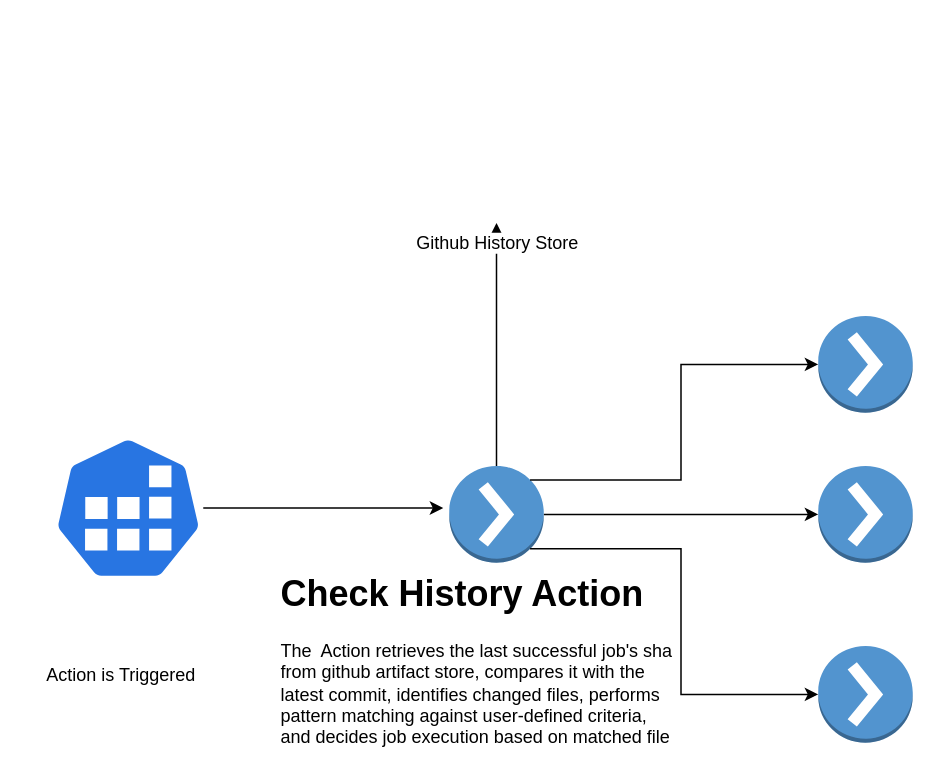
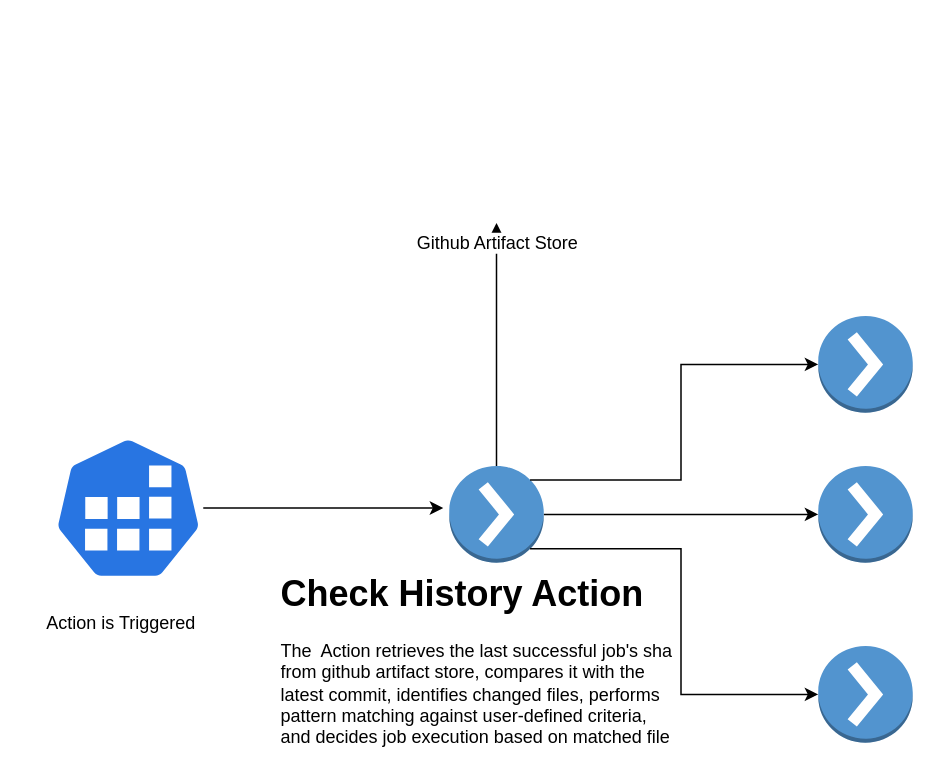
node "Github History Store": label "Github History Store" -> "Github Artifact Store"
node "Action is Triggered": moved (121, 676) -> (121, 623)
